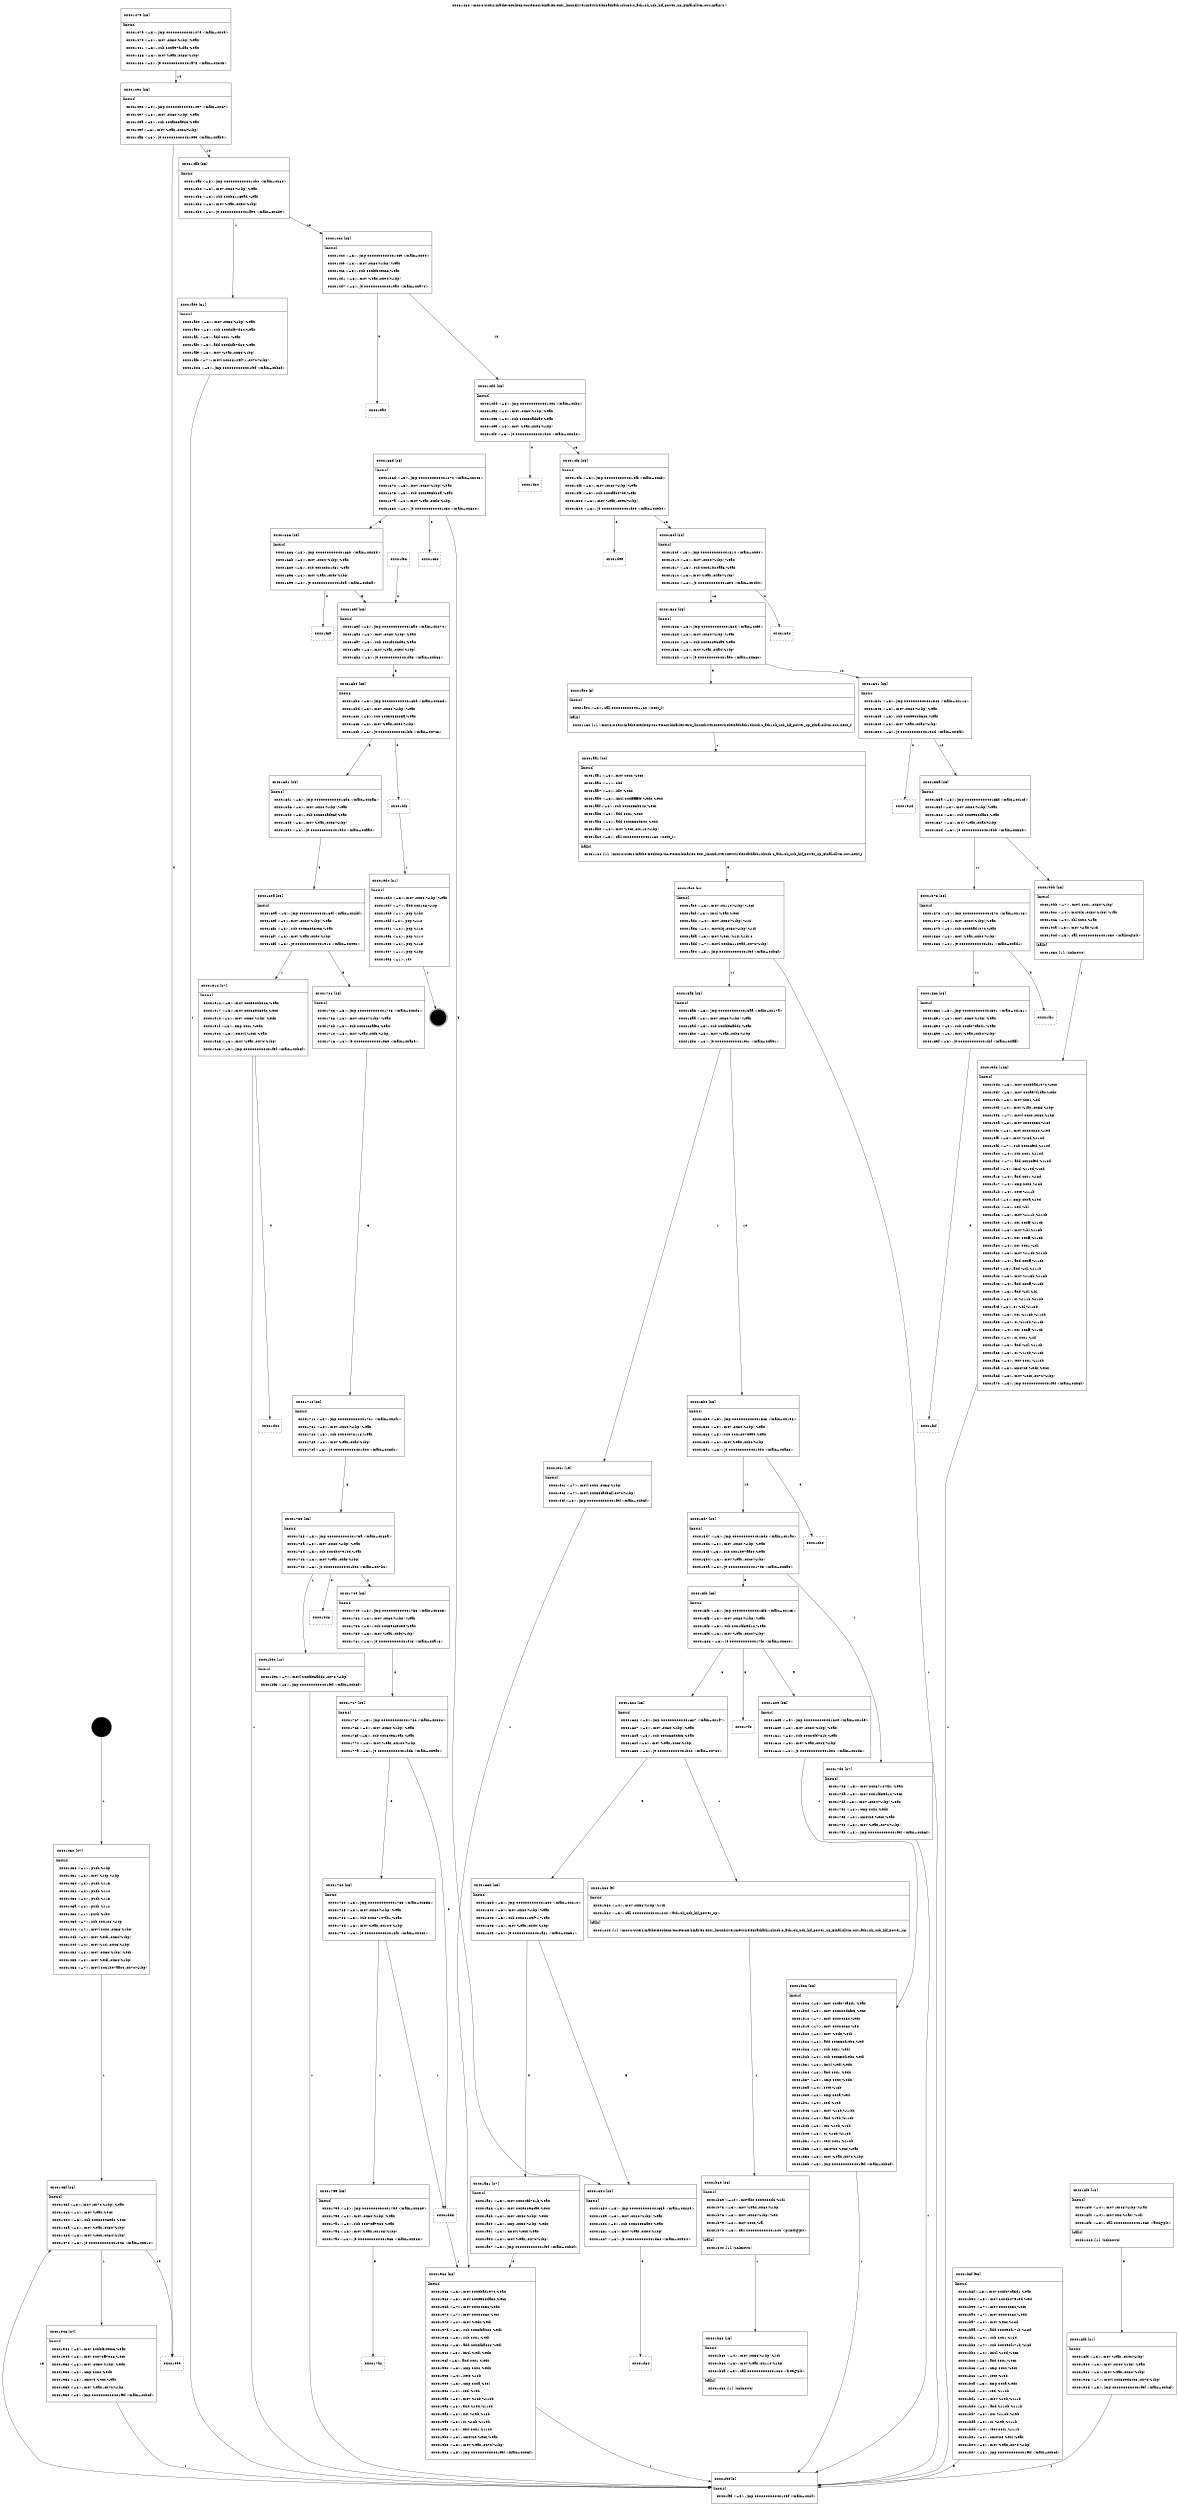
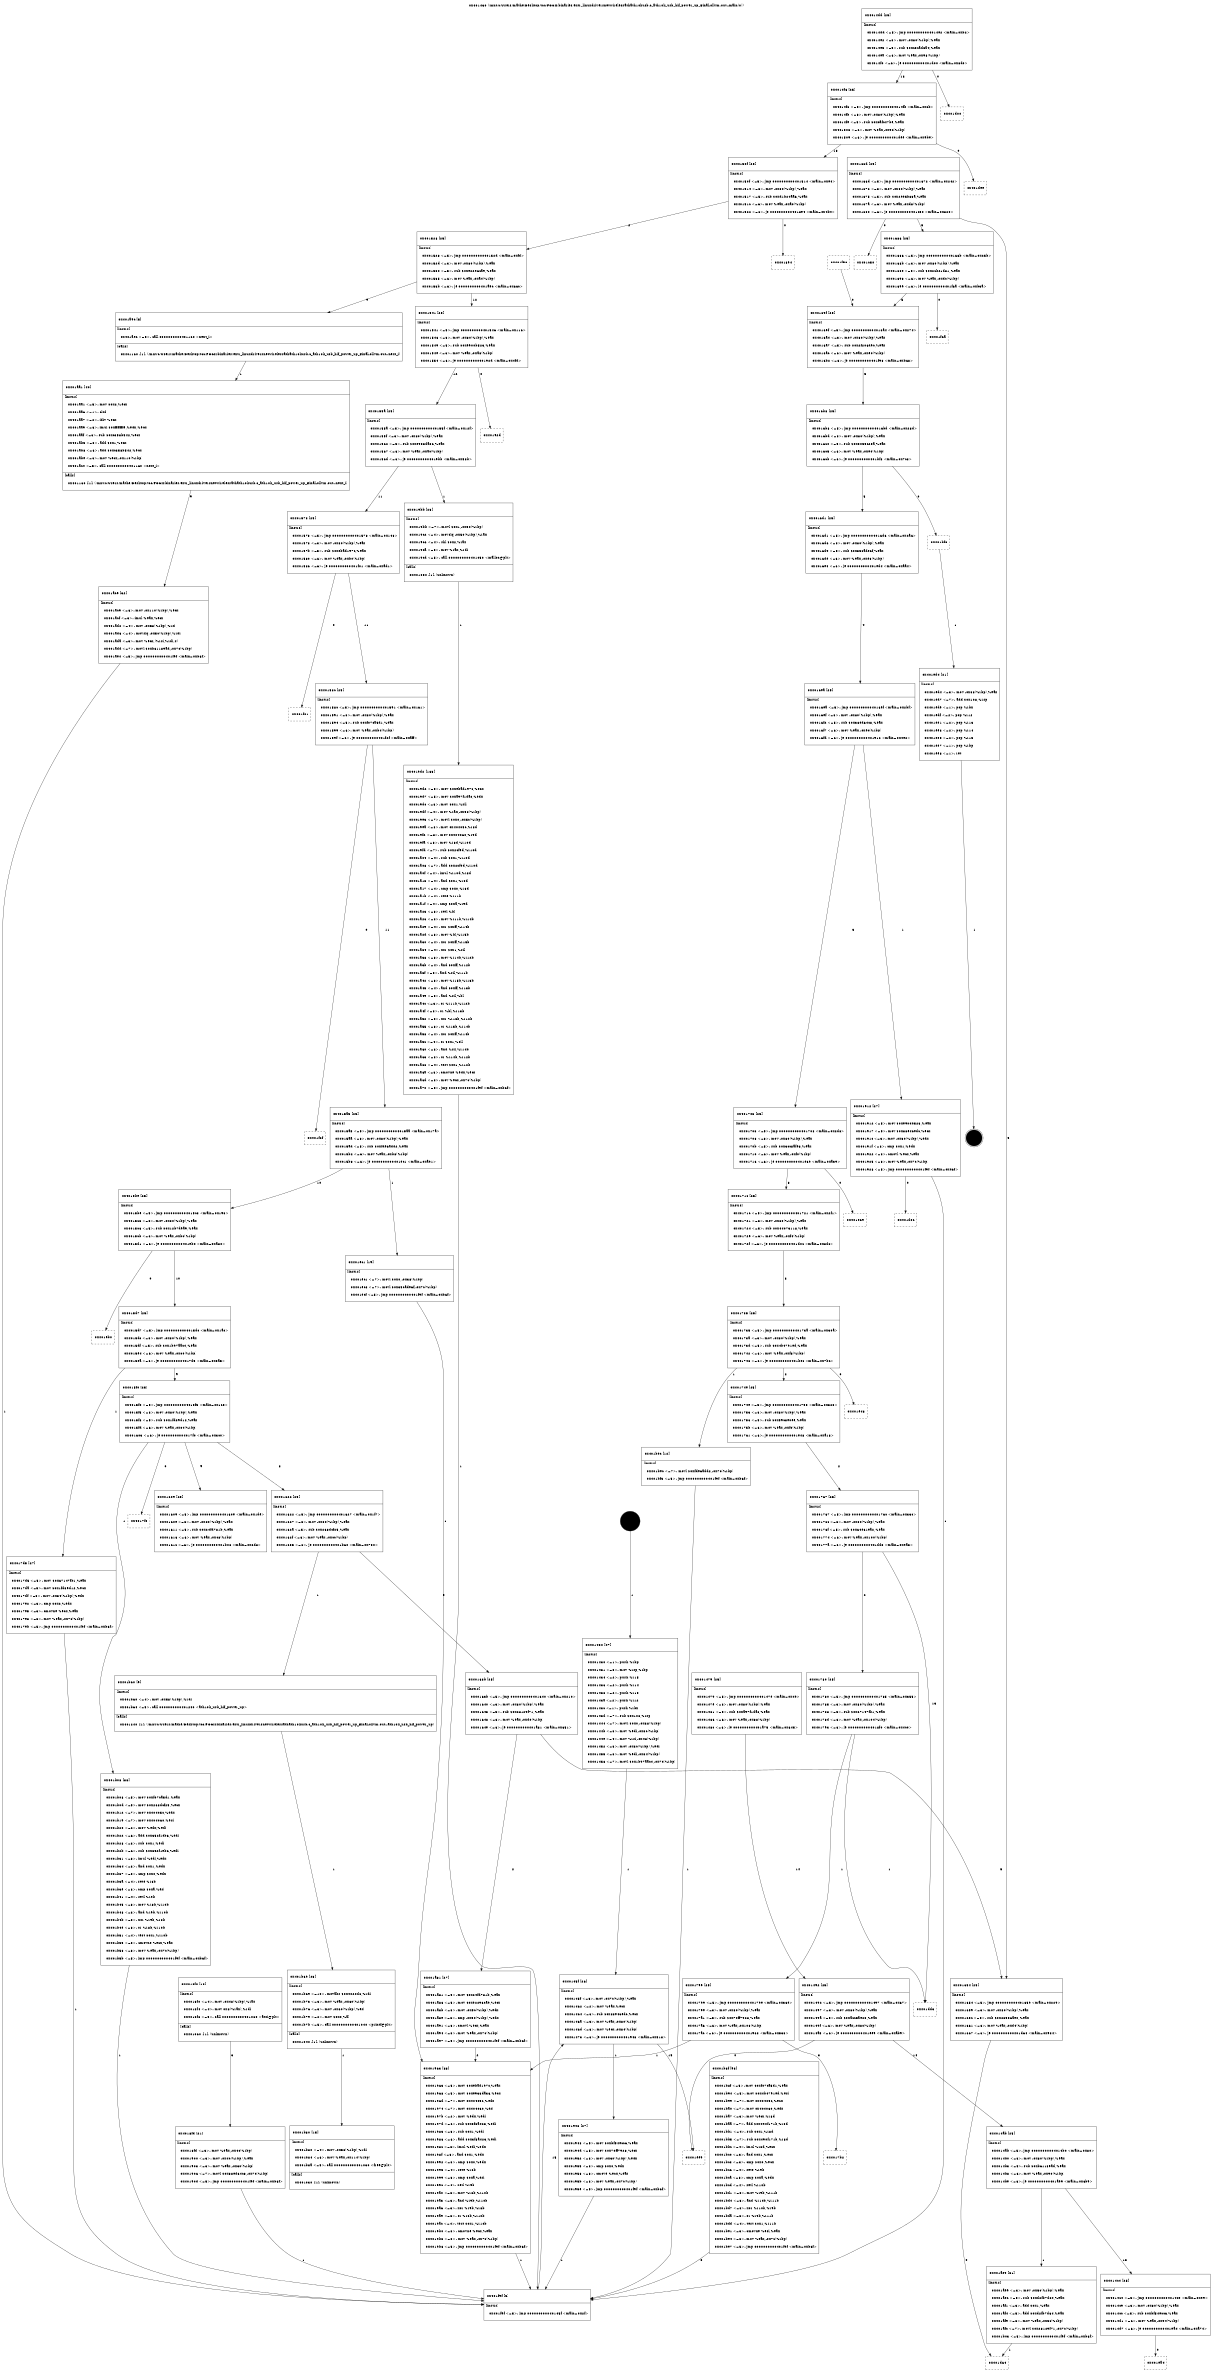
edge "0x4014c4 [25]" -> "0x4014dd [25]": removed, label "13"
edge "0x40150f [25]" -> "0x401528 [25]": label " 13" -> " 2"
edge "0x401ac9 [32]" -> "0x4015a5 [25]": now "0x40158c [25]" -> "0x4015a5 [25]"
node "0x401e69": added
edge "0x401ae9 [31]" -> "0x401f9f [5]": now "0x401ae9 [31]" -> "0x401d64"
edge "0x401609 [25]" -> "0x401b08 [88]": now "0x4015f0 [25]" -> "0x401b08 [88]"
edge "0x401767 [25]" -> "0x401dd3": label " 0" -> " 13"
edge "0x401dd3" -> "0x401963 [88]": now "0x401799 [25]" -> "0x401963 [88]"
